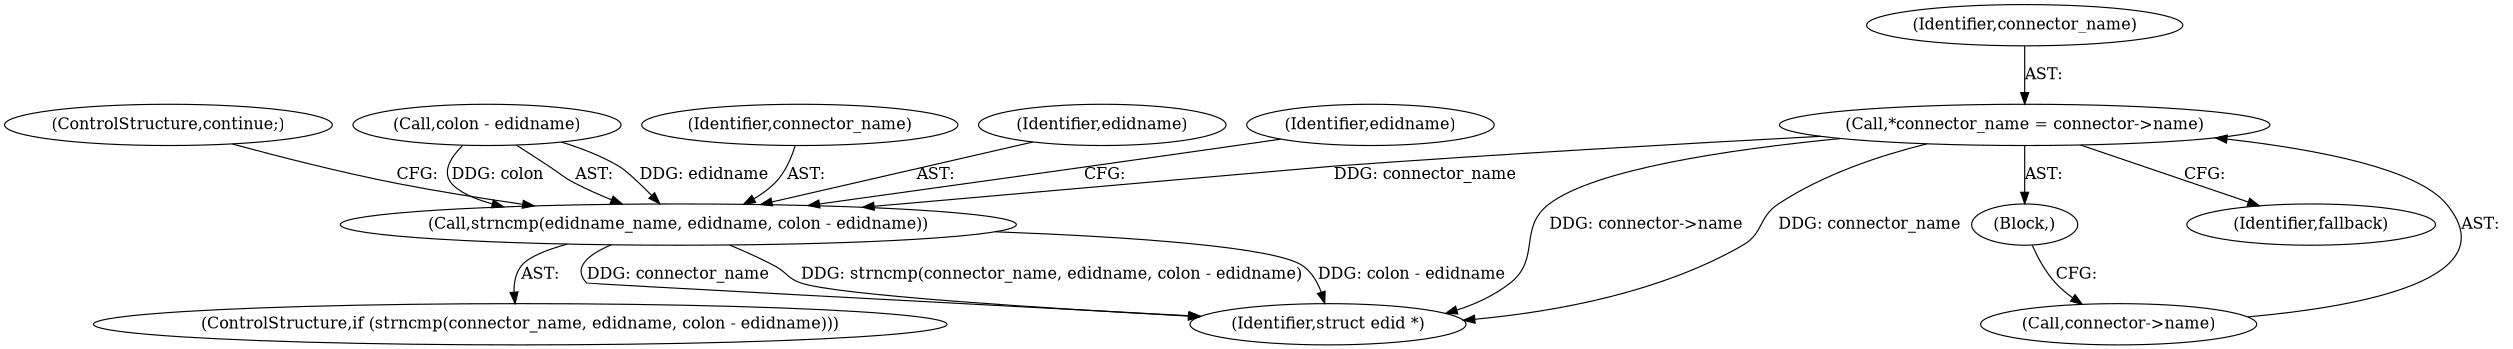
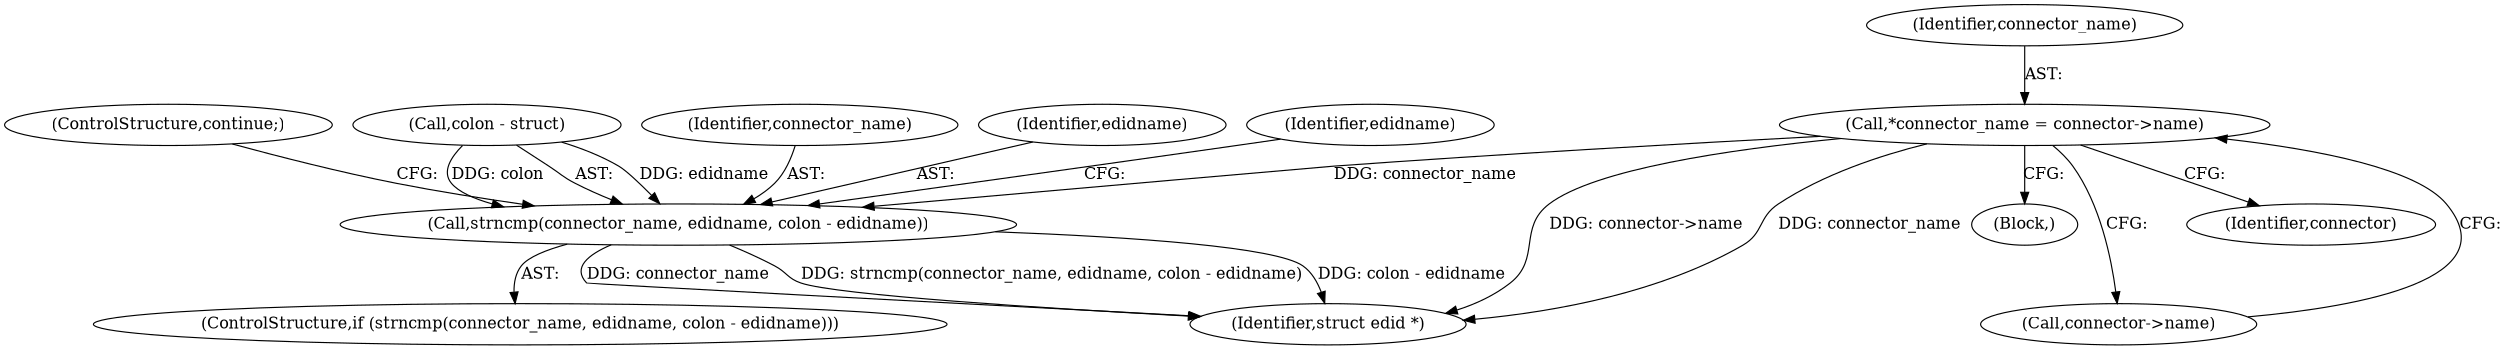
node "(Call,colon - edidname)": label "(Call,colon - edidname)" -> "(Call,colon - struct)"
edge "(Call,*connector_name = connector->name)" -> "(Block,)": label "AST: " -> "CFG: "
node "(Call,strncmp(edidname_name, edidname, colon - edidname))": label "(Call,strncmp(edidname_name, edidname, colon - edidname))" -> "(Call,strncmp(connector_name, edidname, colon - edidname))"
node "(Identifier,fallback)": label "(Identifier,fallback)" -> "(Identifier,connector)"
edge "(Call,connector->name)" -> "(Call,*connector_name = connector->name)": label "AST: " -> "CFG: "
edge "(Block,)" -> "(Call,connector->name)": now "(Call,*connector_name = connector->name)" -> "(Call,connector->name)"
